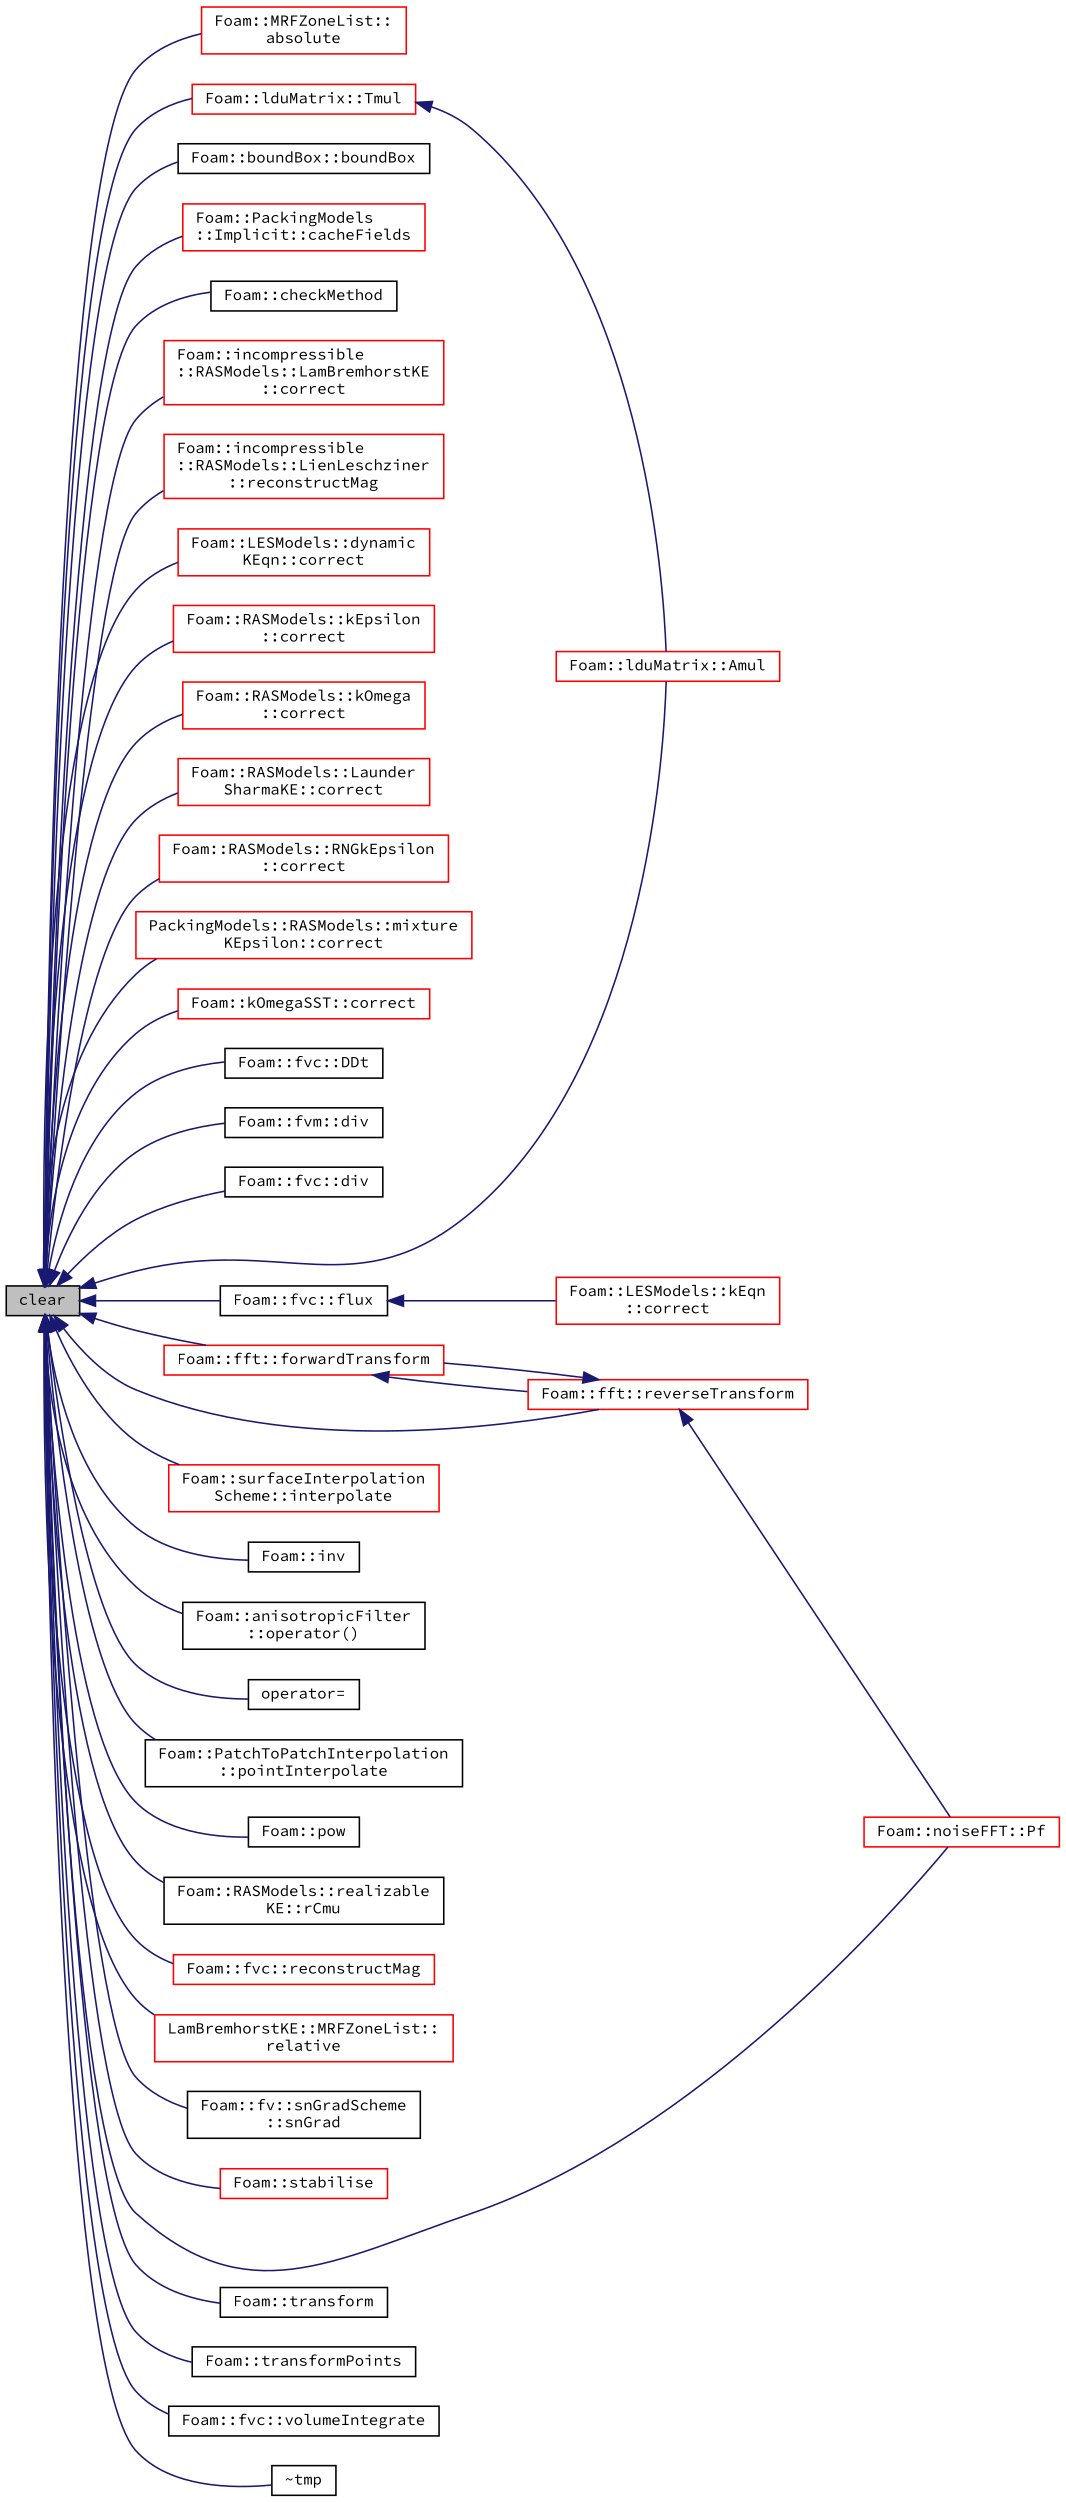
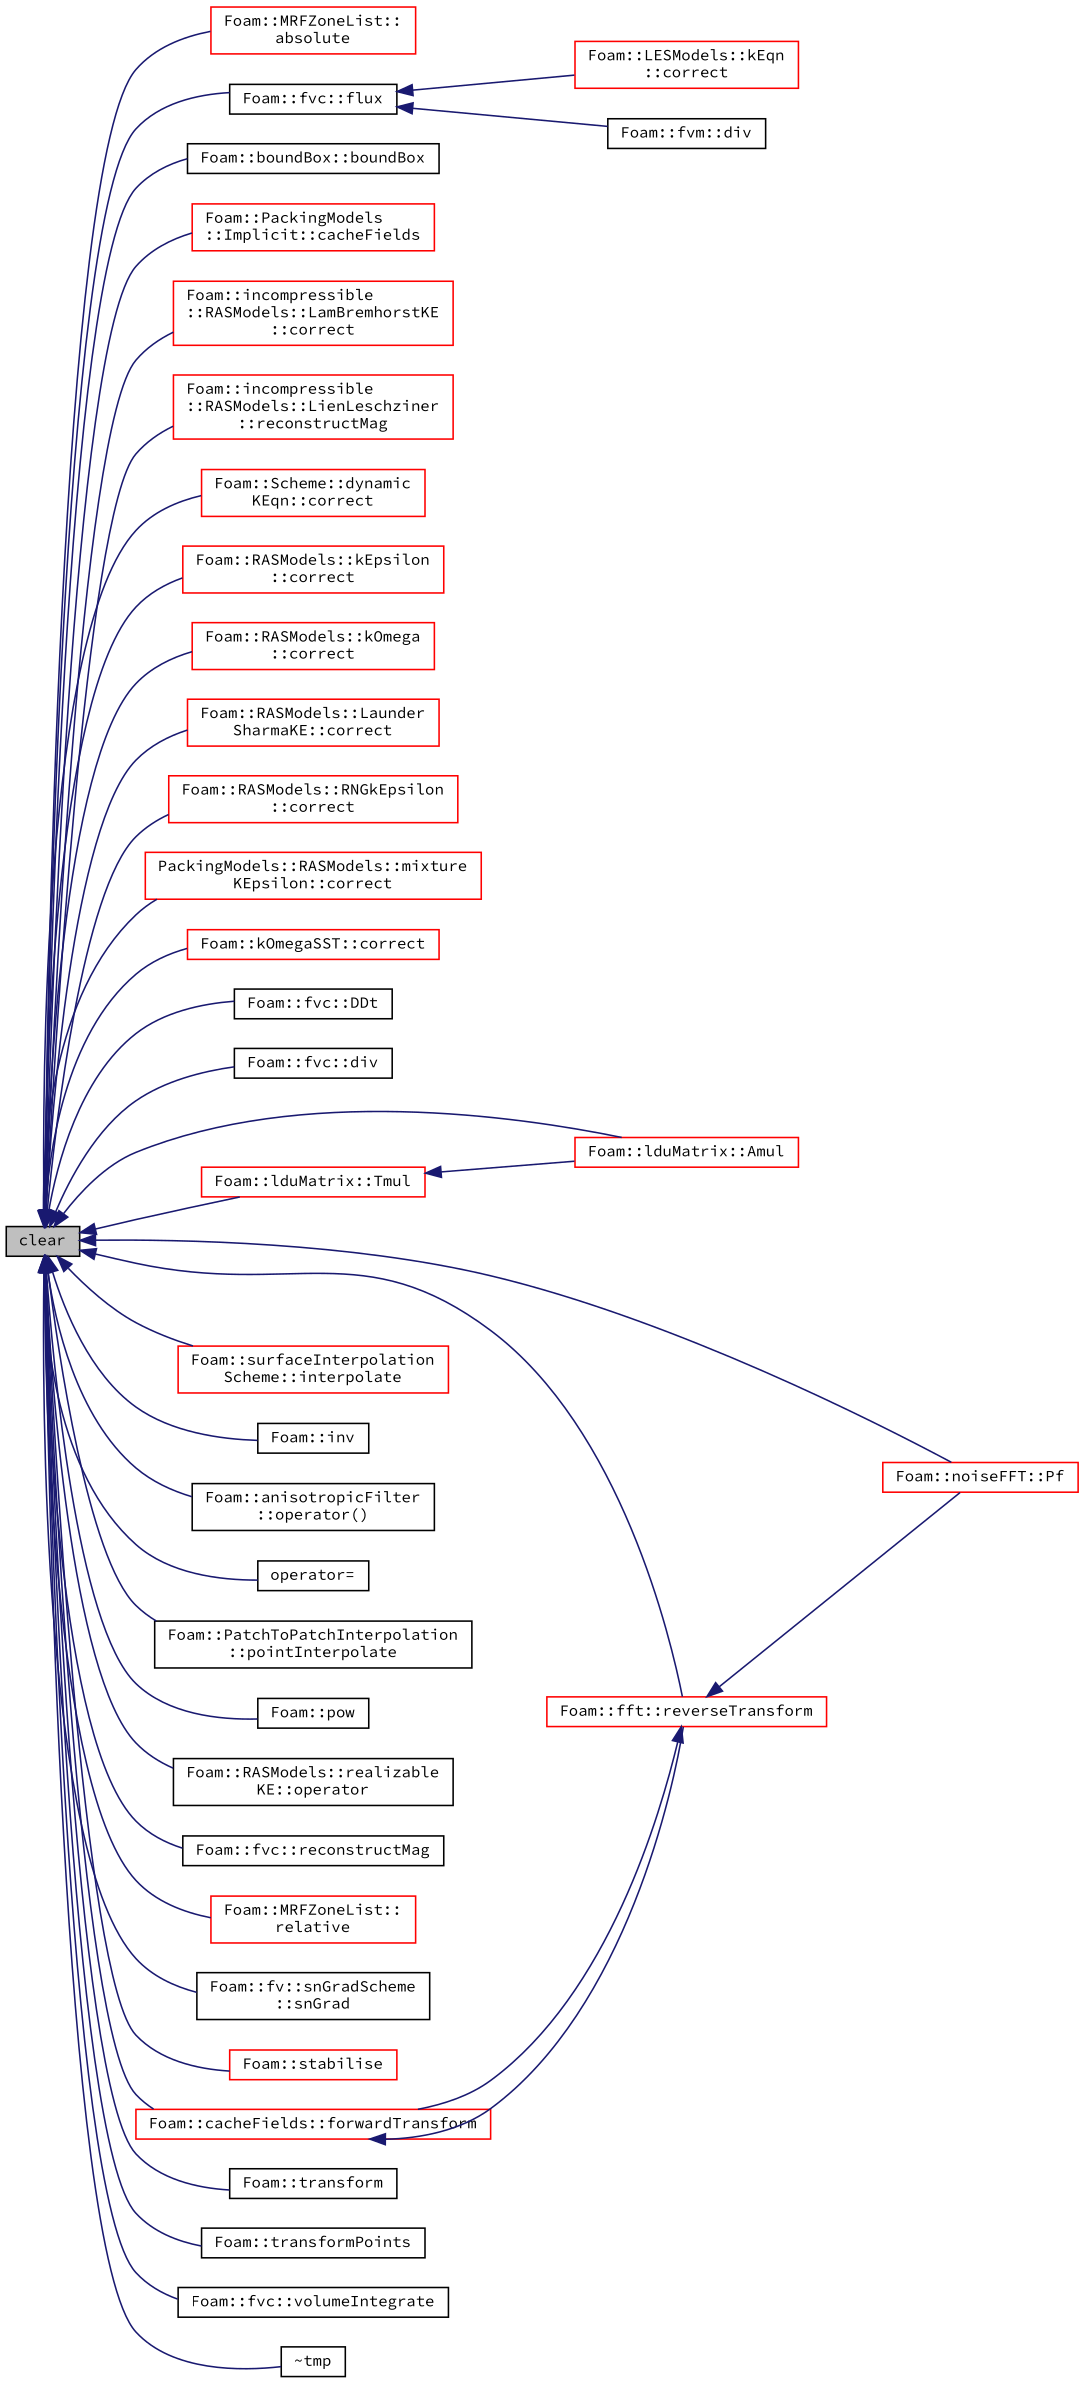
node "Foam::checkMethod": removed
node "Foam::LESModels::dynamic KEqn::correct": label "Foam::LESModels::dynamic KEqn::correct" -> "Foam::Scheme::dynamic KEqn::correct"
edge "Foam::fvm::div" -> "clear": now "Foam::fvm::div" -> "Foam::fvc::flux"
node "Foam::fft::forwardTransform": label "Foam::fft::forwardTransform" -> "Foam::cacheFields::forwardTransform"
node "Foam::RASModels::realizable KE::rCmu": label "Foam::RASModels::realizable KE::rCmu" -> "Foam::RASModels::realizable KE::operator"
node "Foam::fvc::reconstructMag": color red -> black
node "LamBremhorstKE::MRFZoneList:: relative": label "LamBremhorstKE::MRFZoneList:: relative" -> "Foam::MRFZoneList:: relative"
